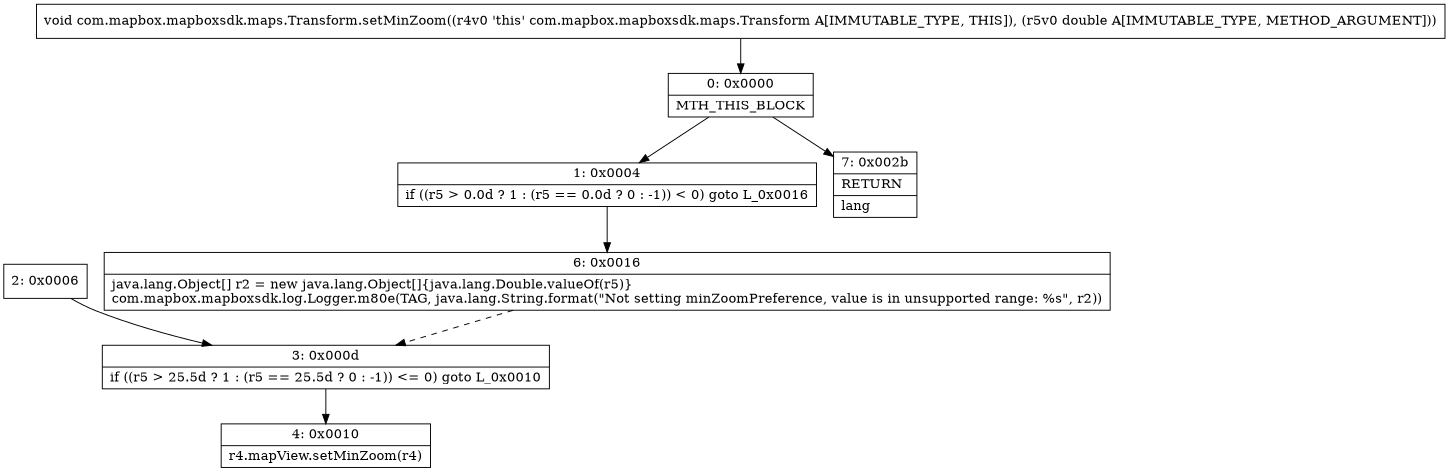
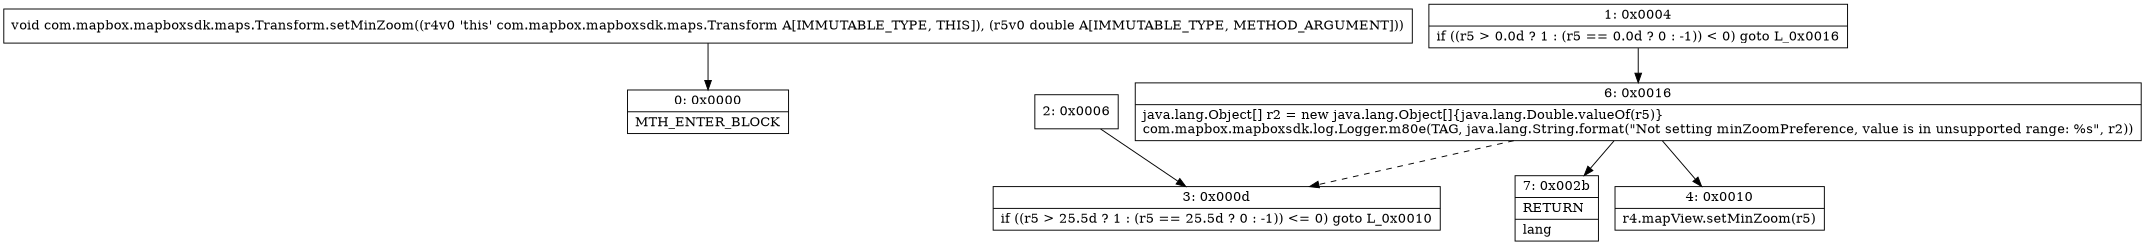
node "0: 0x0000": text "MTH_THIS_BLOCK" -> "MTH_ENTER_BLOCK"
edge "0: 0x0000" -> "7: 0x002b": now "6: 0x0016" -> "7: 0x002b"
edge "0: 0x0000" -> "1: 0x0004": removed
edge "3: 0x000d" -> "4: 0x0010": now "6: 0x0016" -> "4: 0x0010"
node "4: 0x0010": text "r4.mapView.setMinZoom(r4)" -> "r4.mapView.setMinZoom(r5)"
